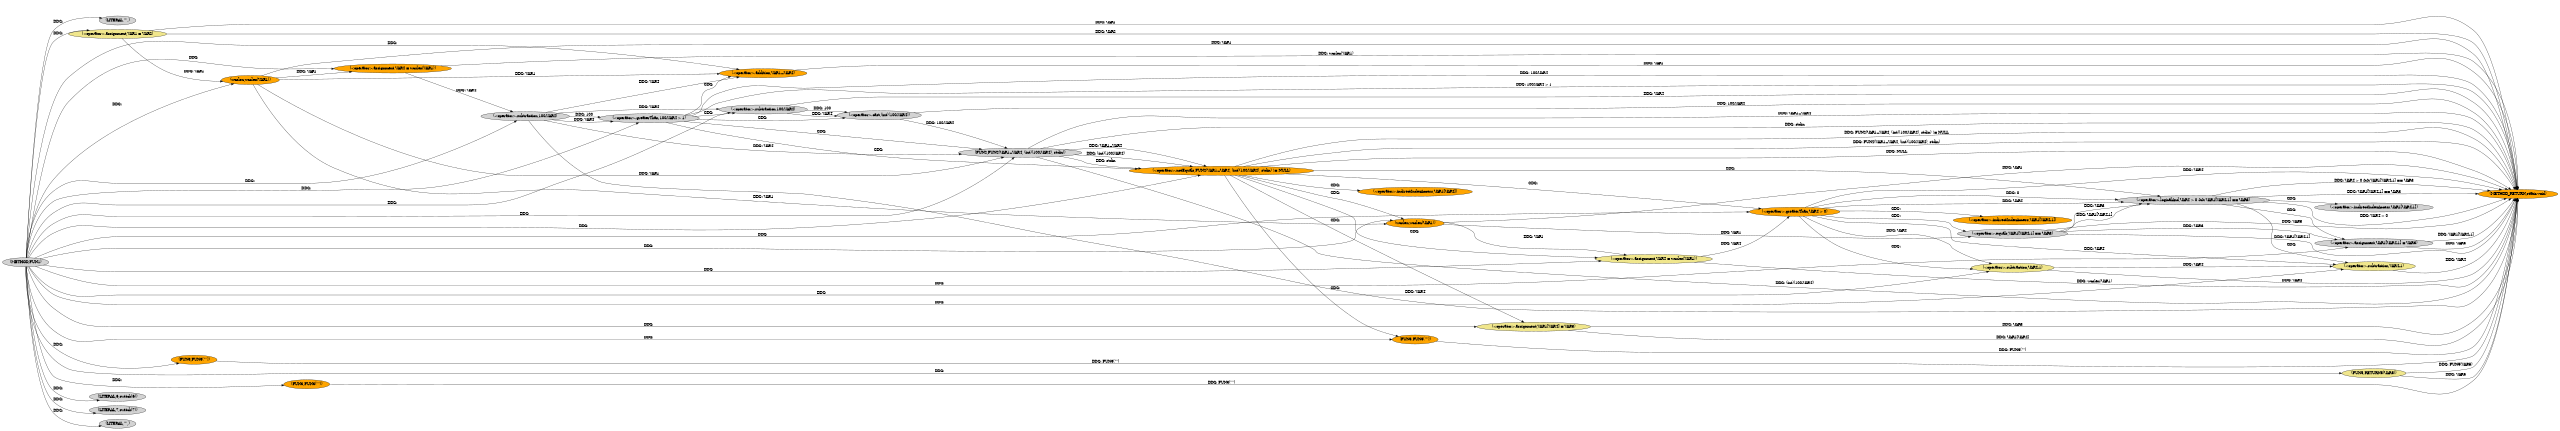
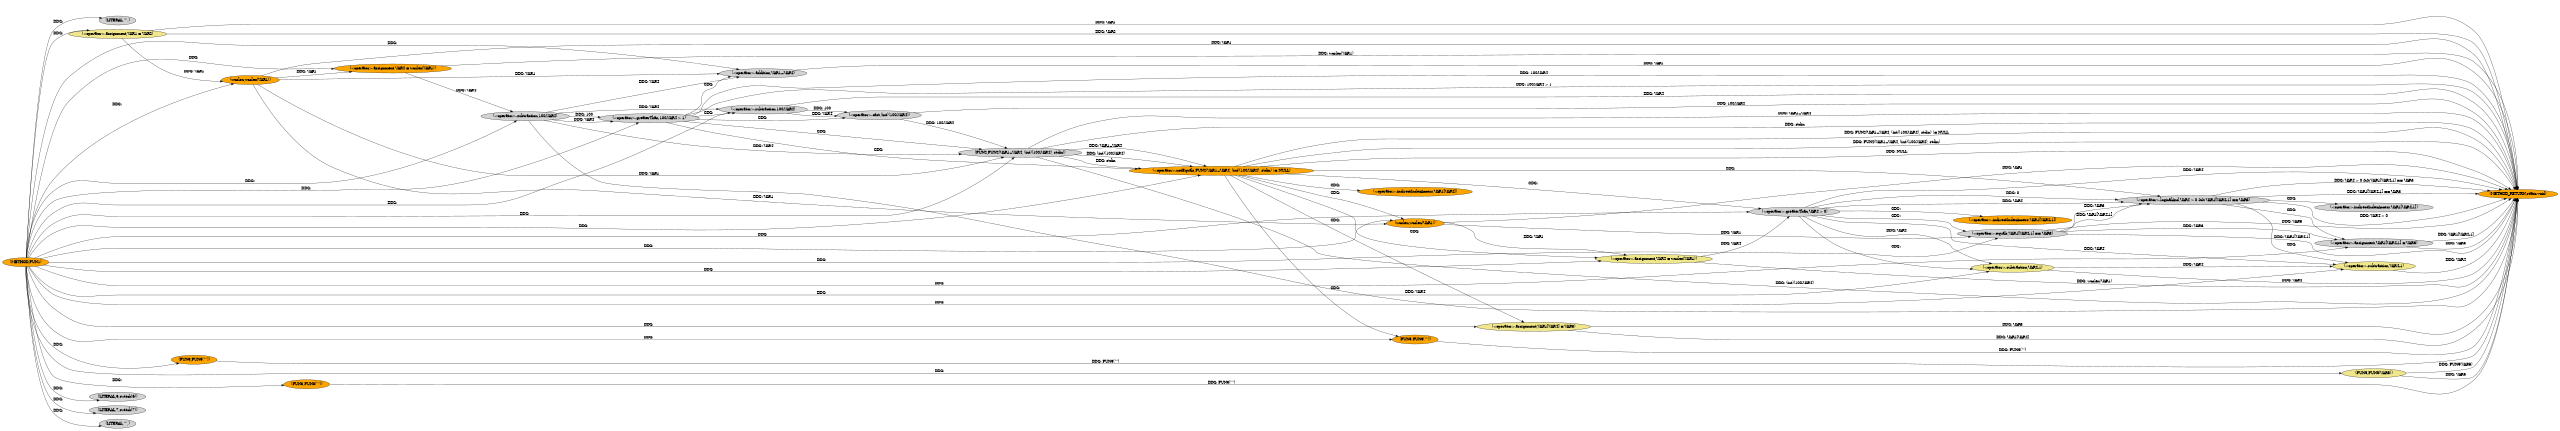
node "(<operator>.addition,VAR1+VAR4)": fillcolor orange -> lightgrey
node "(<operator>.greaterThan,VAR4 > 0)": fillcolor orange -> lightgrey
node "(METHOD,FUN1)": fillcolor lightgrey -> orange
edge "(METHOD,FUN1)" -> "(<operator>.equals,VAR1[VAR4-1] == VAR3)": added, label "DDG:"
node "(FUN5,RETURN5(VAR5))": label "(FUN5,RETURN5(VAR5))" -> "(FUN5,FUN5(VAR5))"
